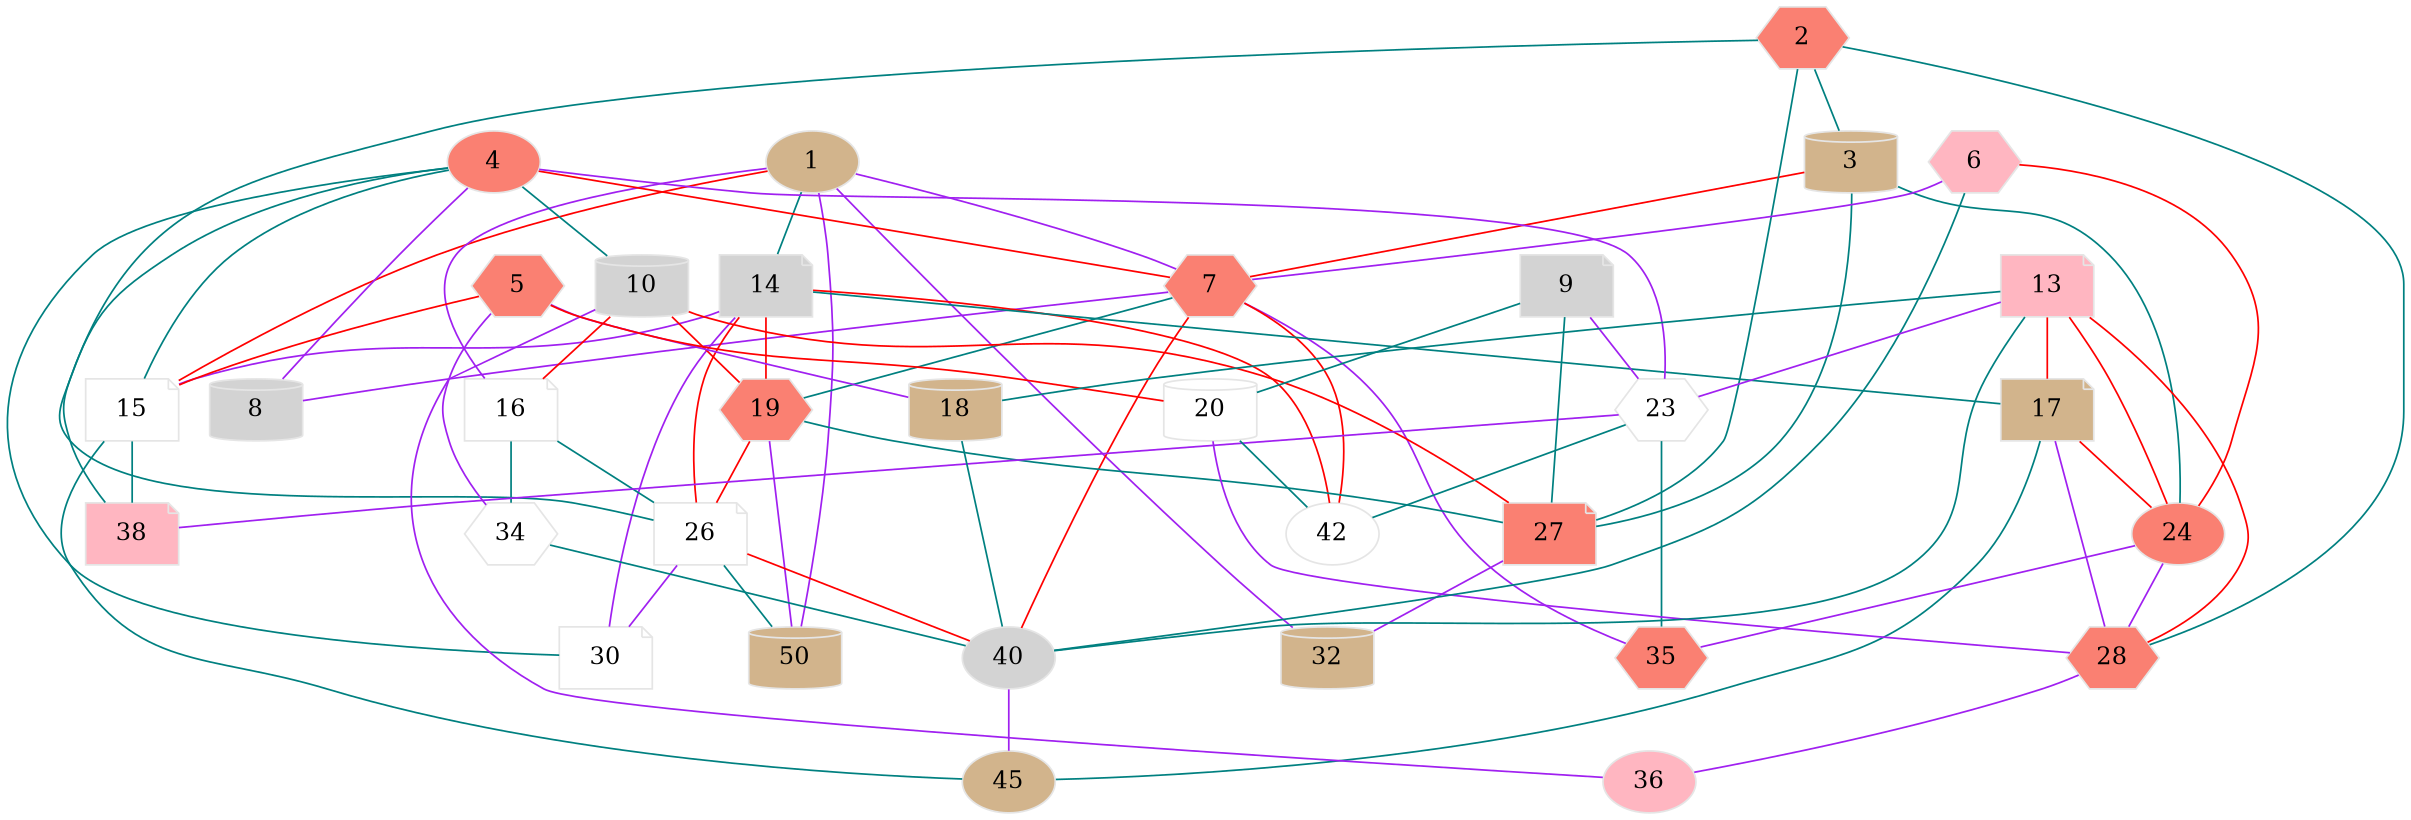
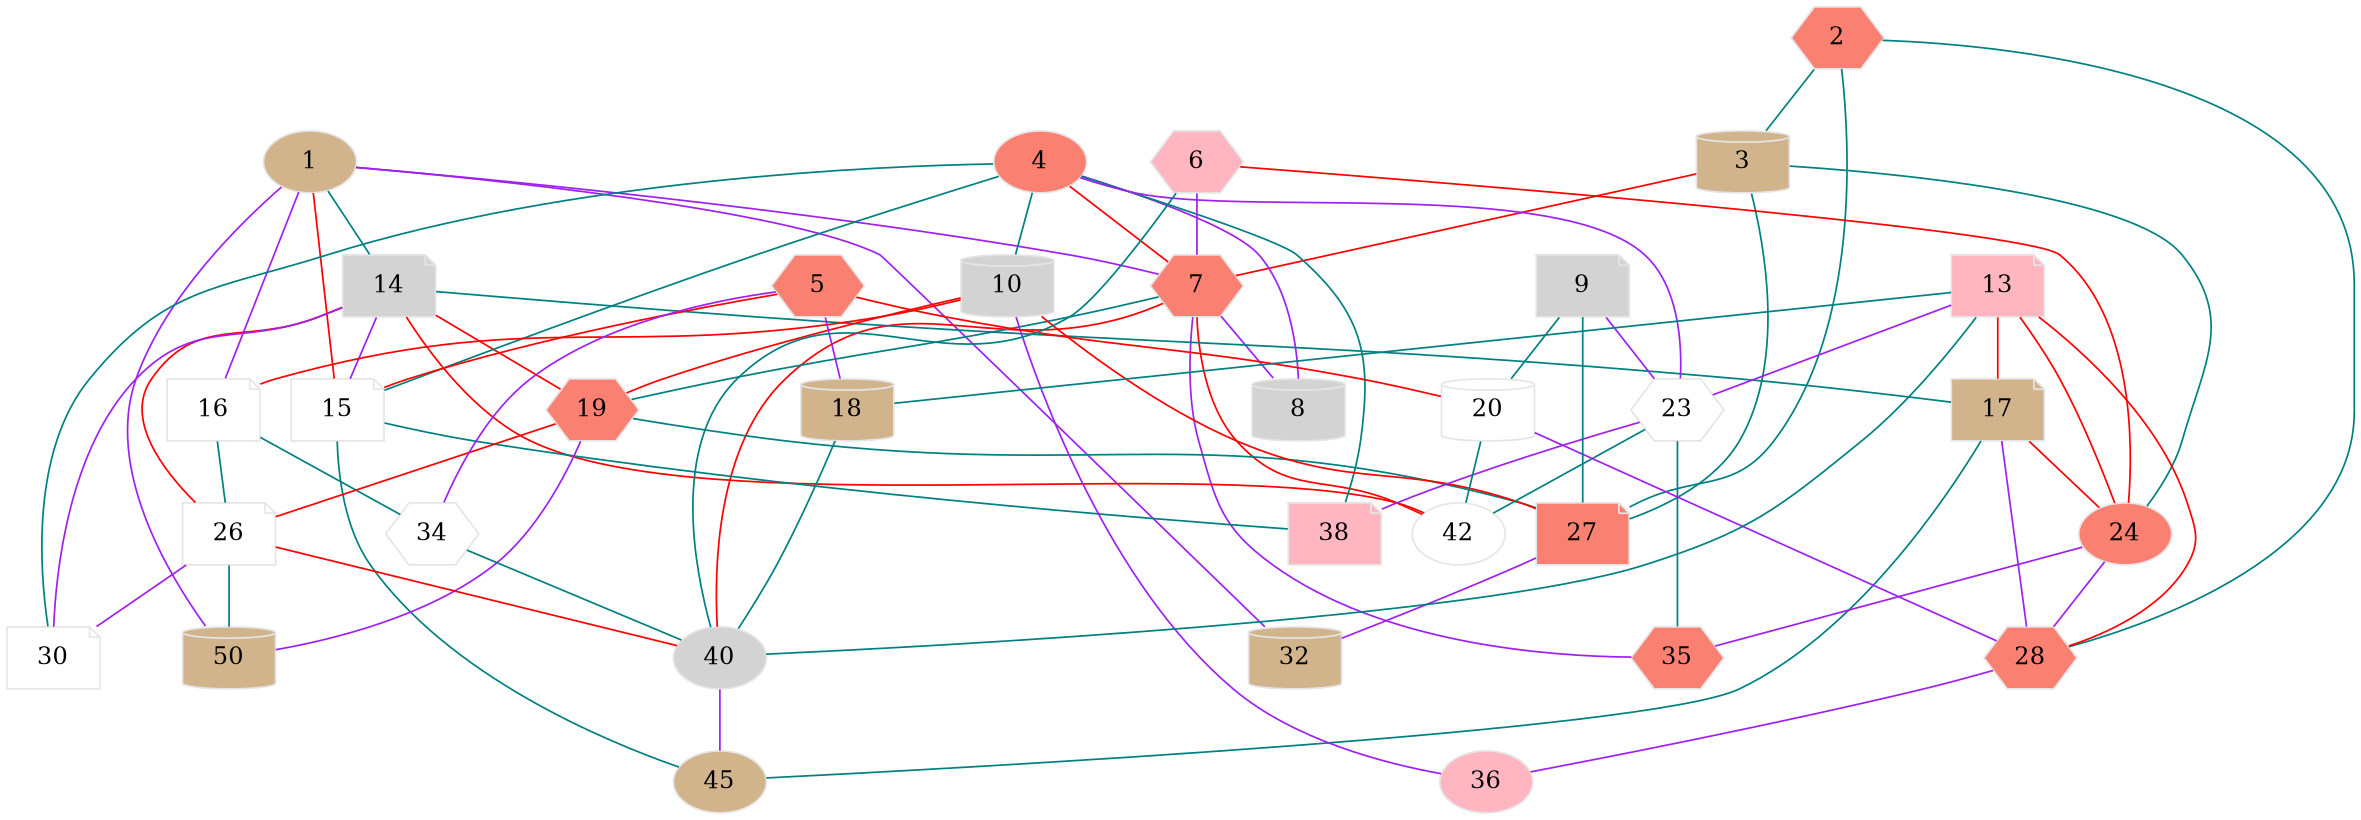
edge "2" -- "26": removed
